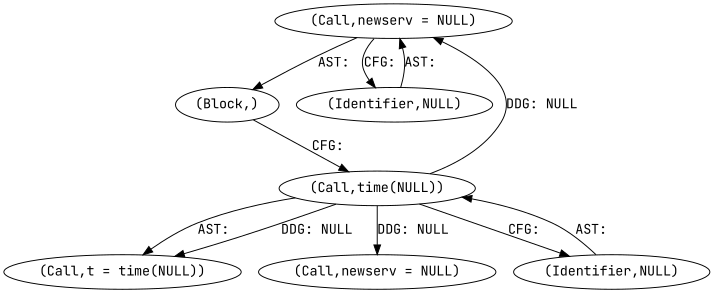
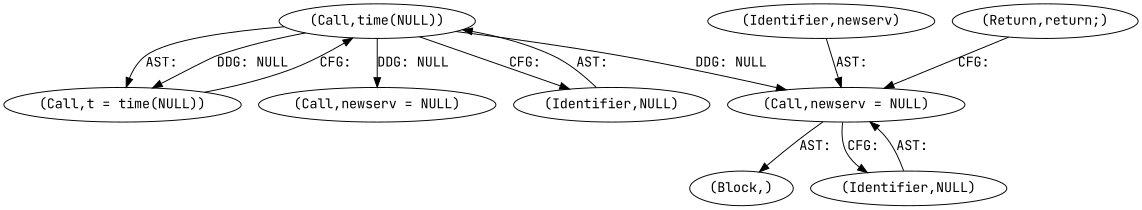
node "(Identifier,newserv)": added
node "(Return,return;)": added
edge "(Block,)" -> "(Call,time(NULL))": now "(Call,t = time(NULL))" -> "(Call,time(NULL))"
